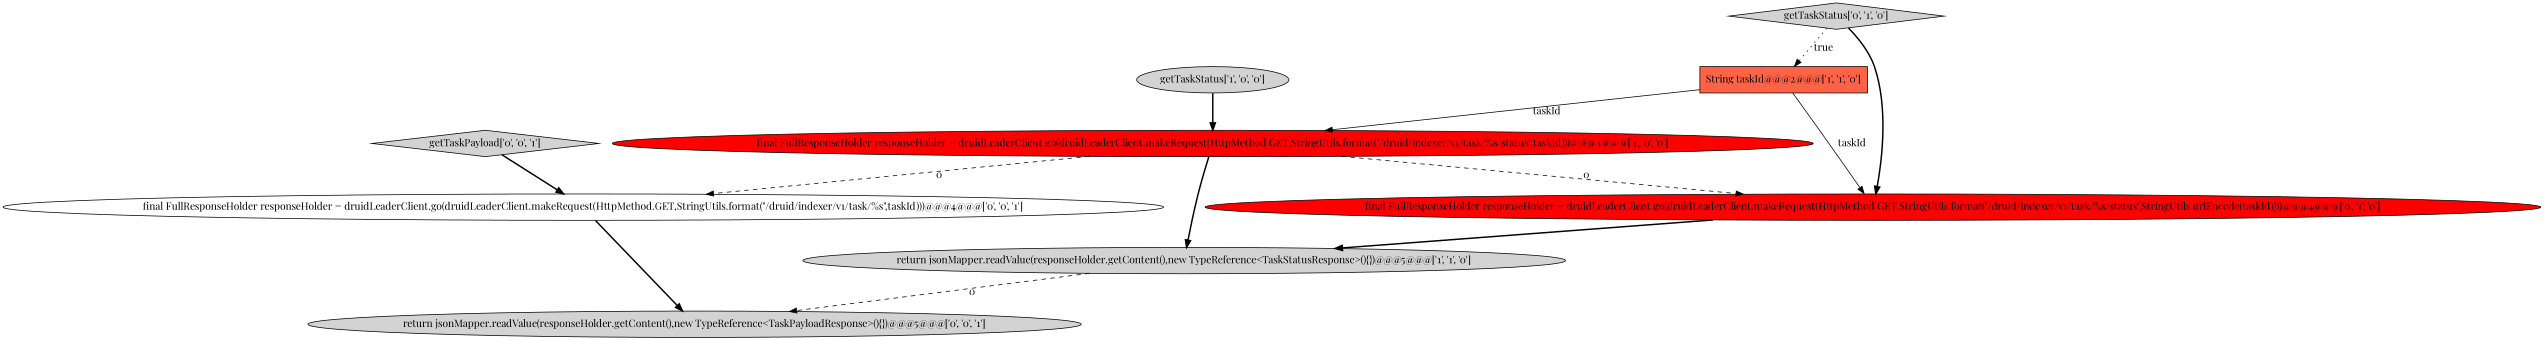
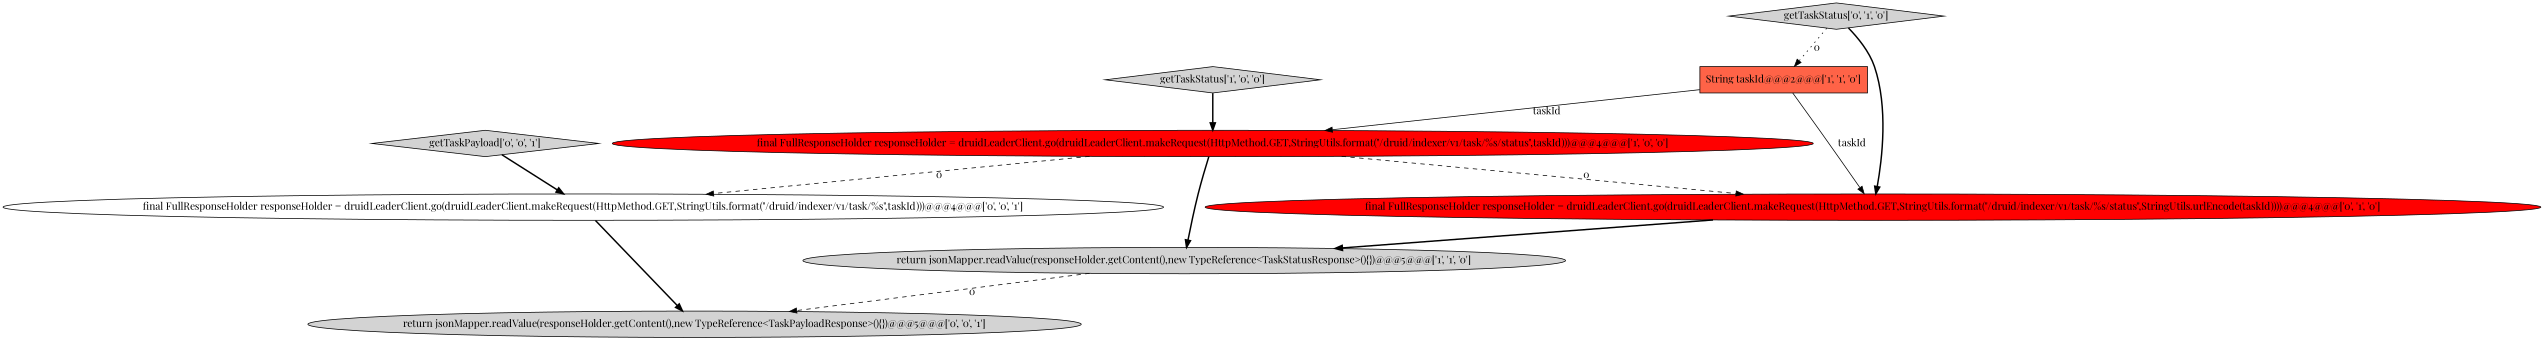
edge "getTaskStatus['0', '1', '0']" -> "String taskId@@@2@@@['1', '1', '0']": label "true" -> "0"
node "getTaskStatus['1', '0', '0']": shape ellipse -> diamond
